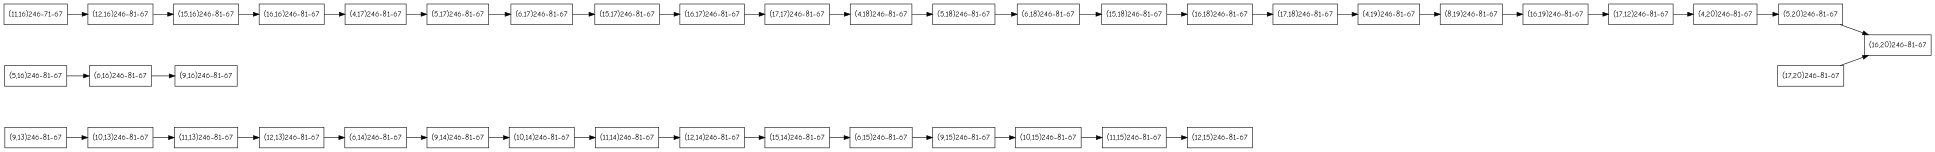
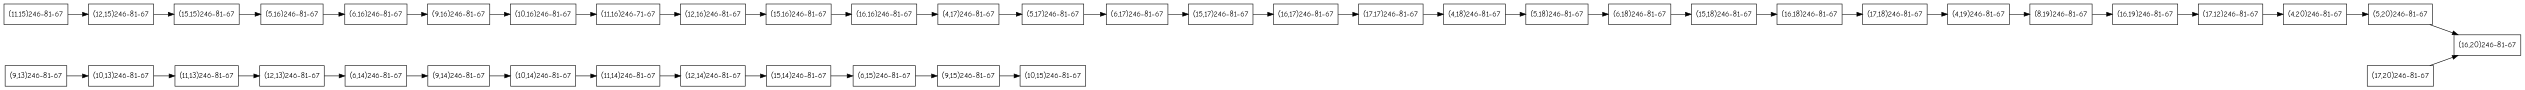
node "(15,15)246-81-67": added
node "(10,16)246-81-67": added
edge "(10,15)246-81-67" -> "(11,15)246-81-67": removed
